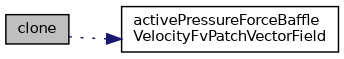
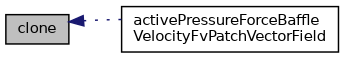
edge "clone" -> "activePressureForceBaffle VelocityFvPatchVectorField": reversed
